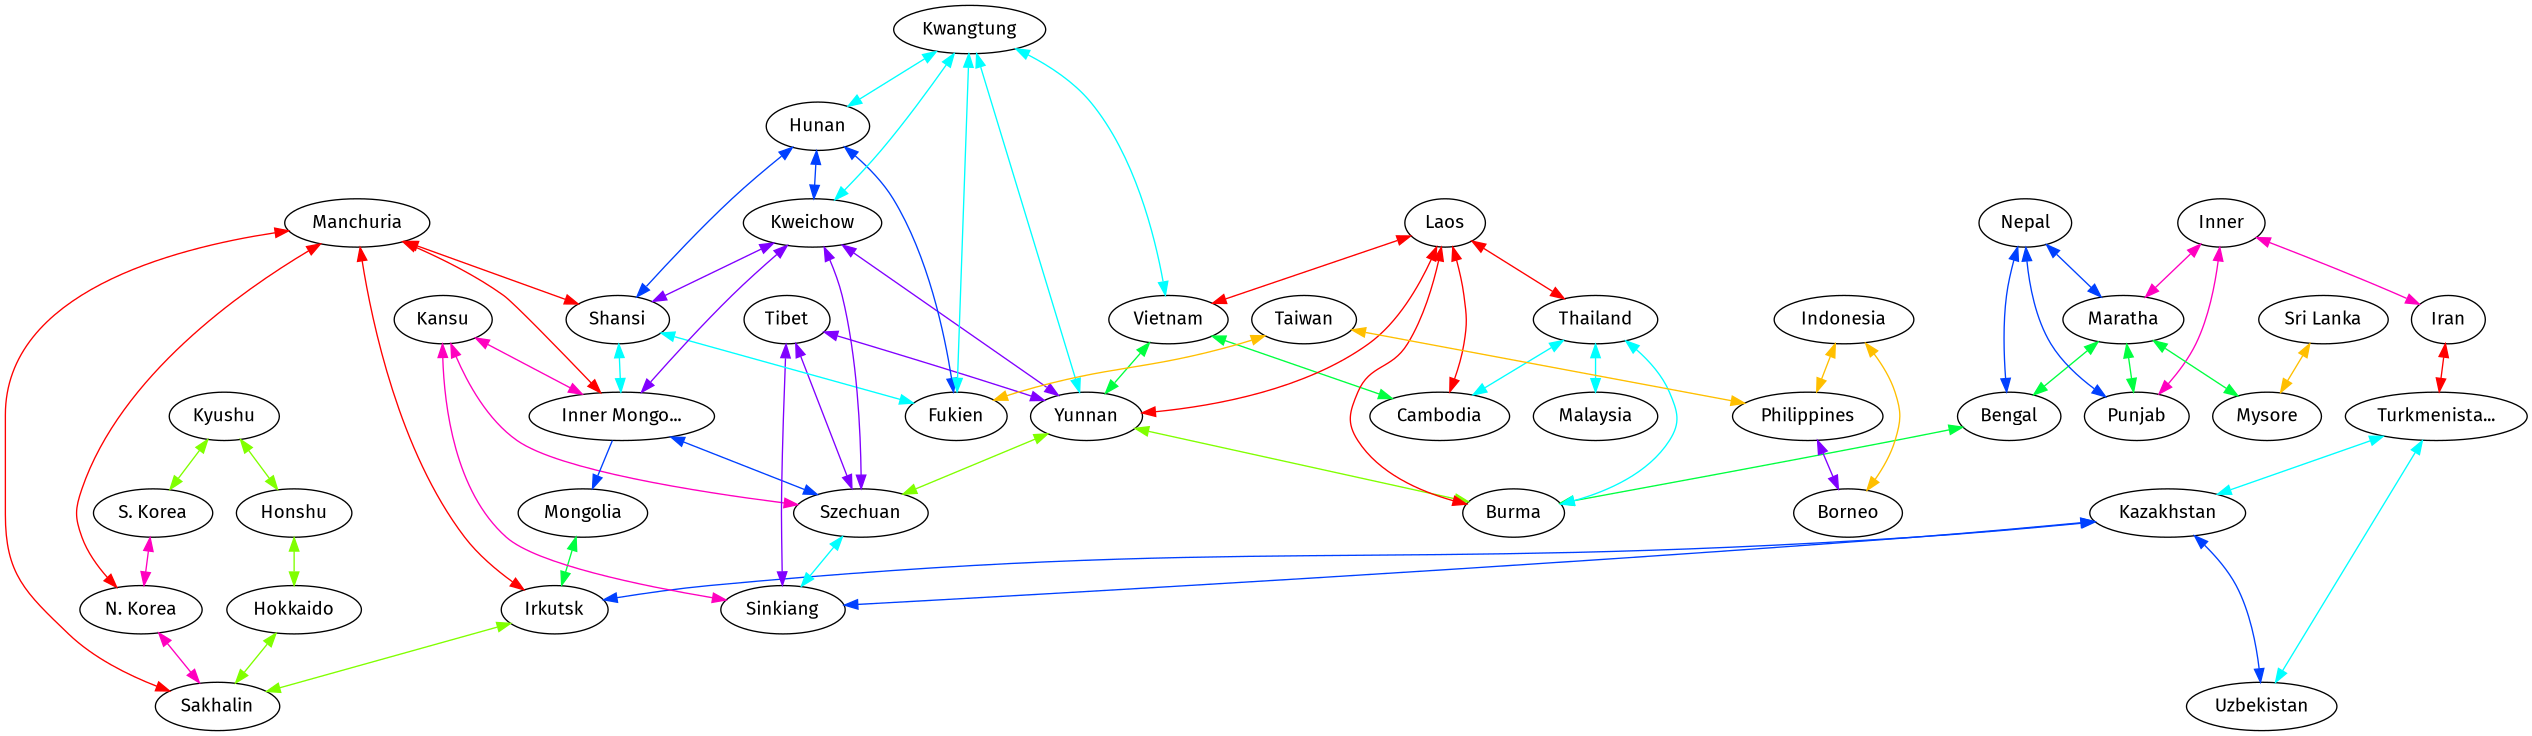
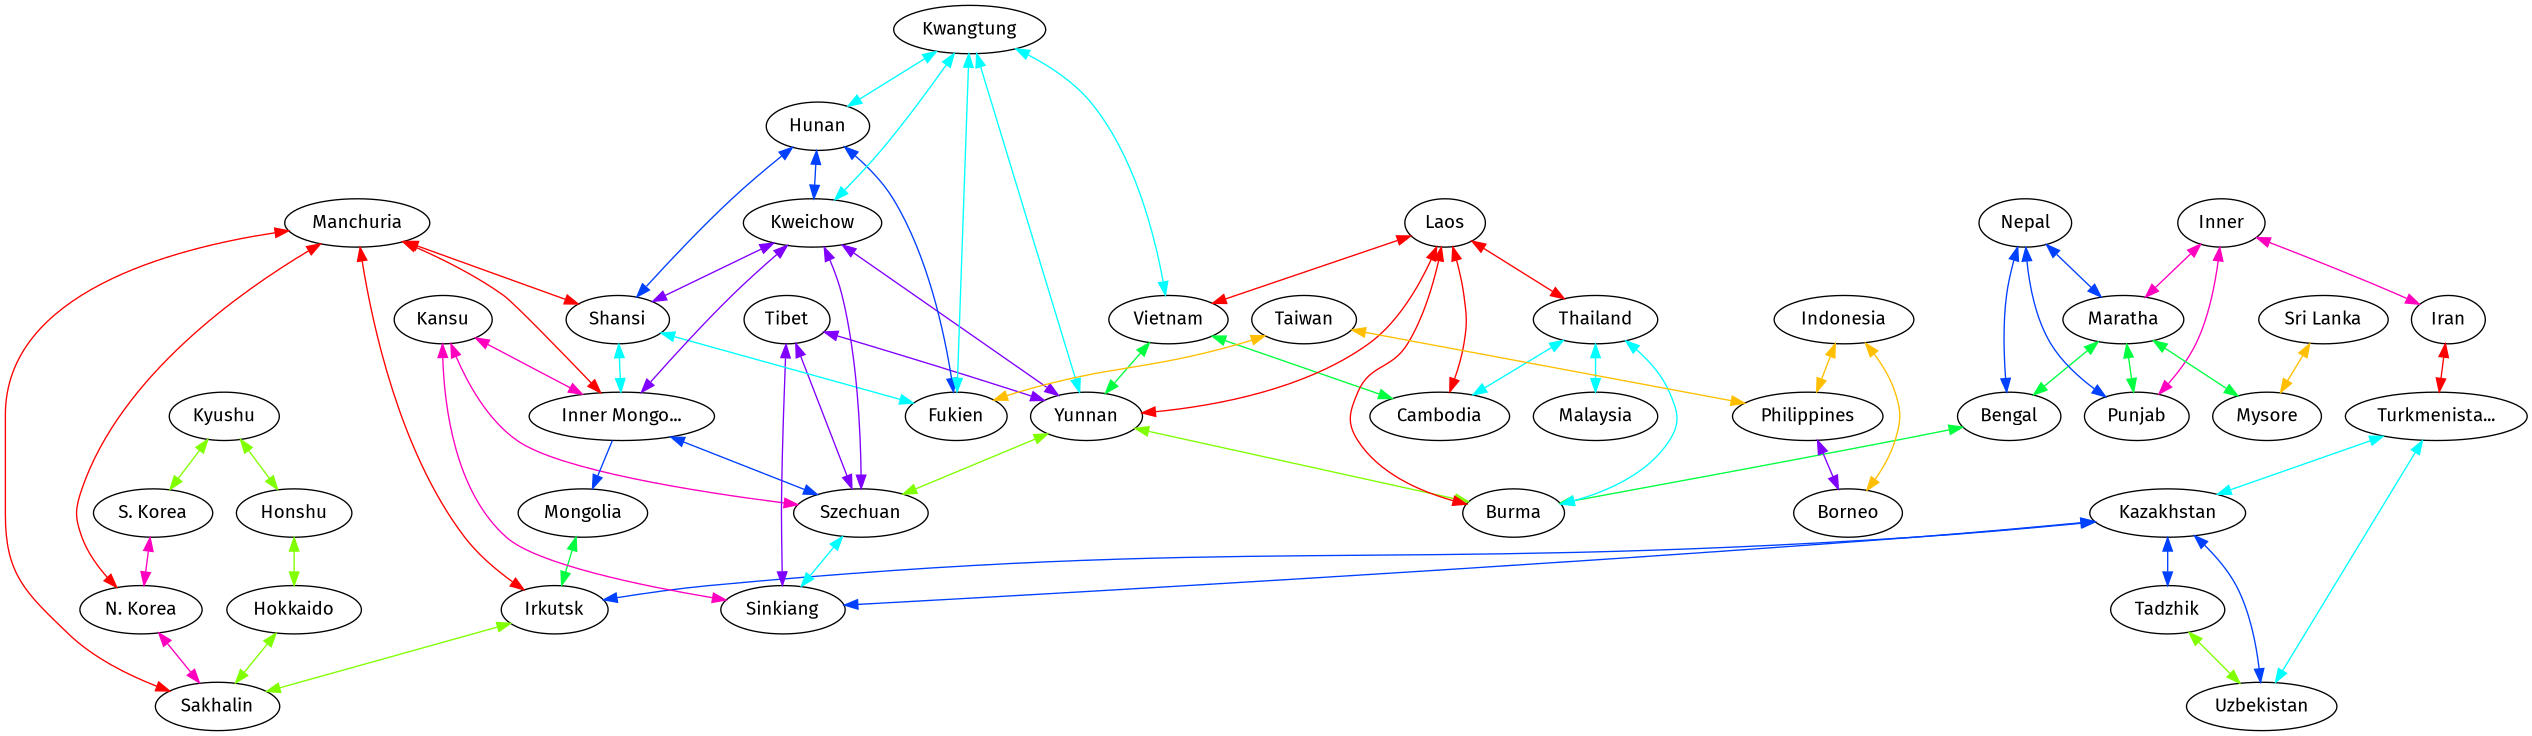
node "Tadzhik": added
